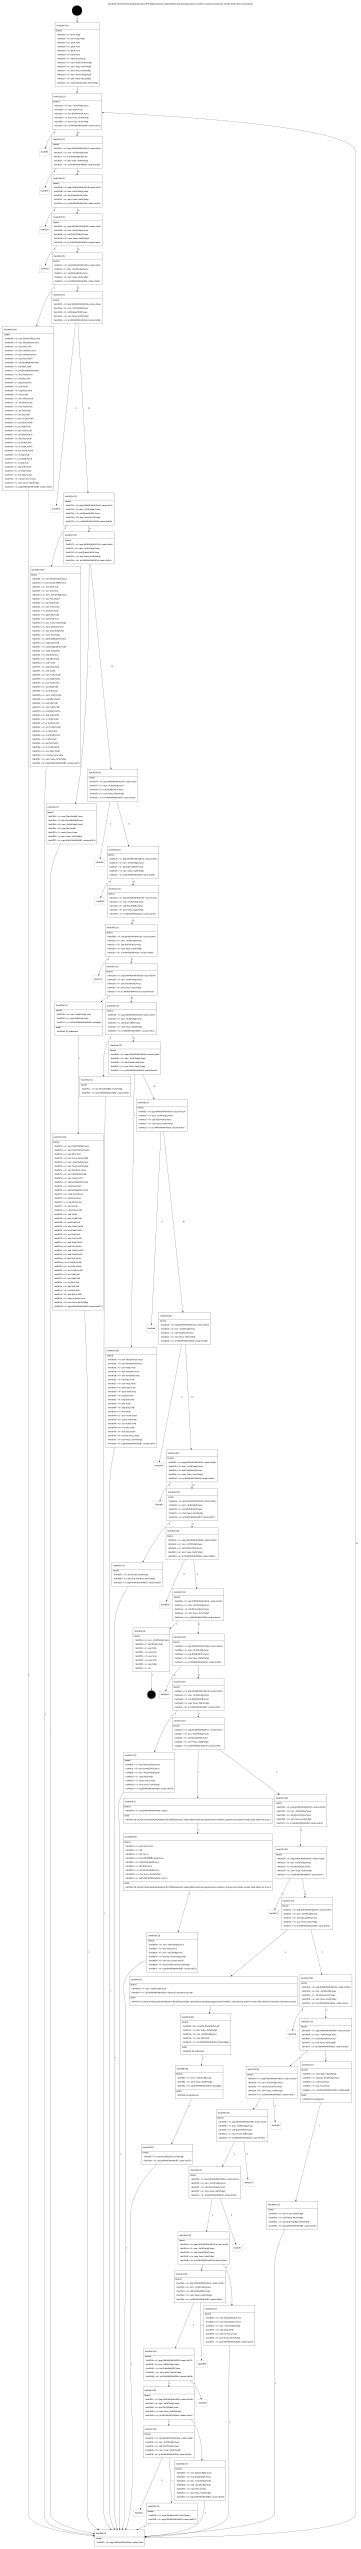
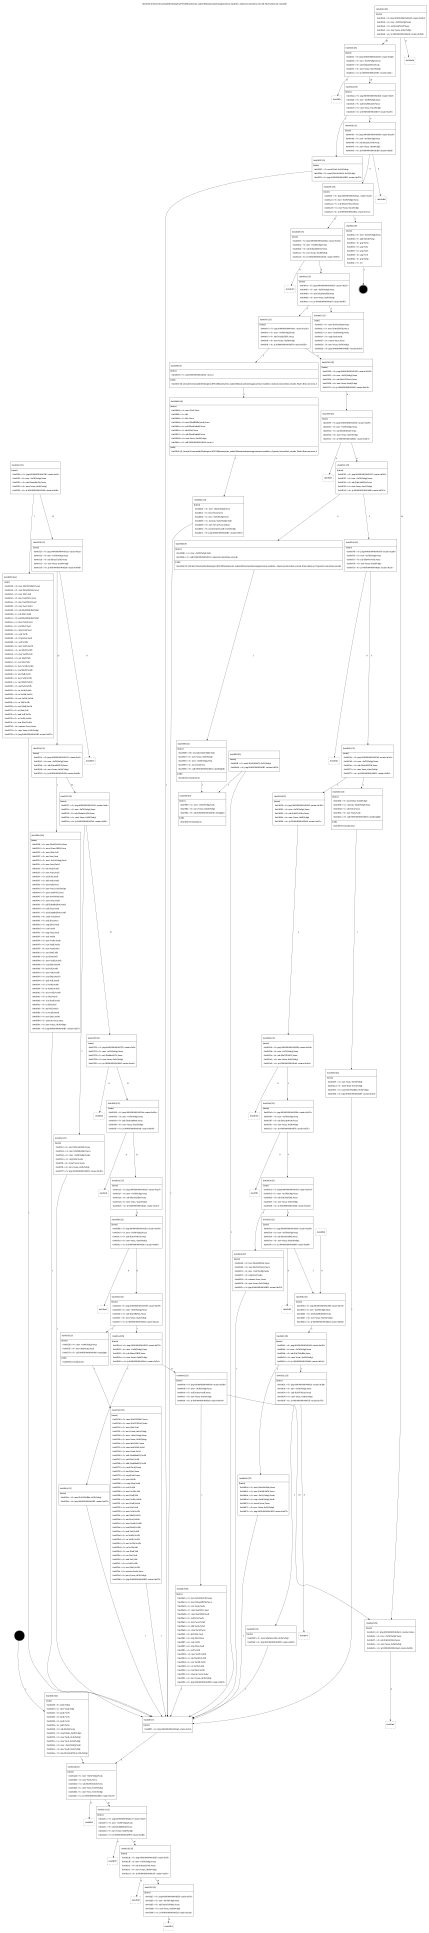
edge "0x4012f3 [25]" -> "0x40130c [25]": removed, label "16"
edge "0x40141f [25]" -> "0x401438 [25]": reversed
edge "0x4019f0 [15]" -> "0x4019ff [12]": reversed
node "0x401ef6": removed
edge "0x401817 [27]" -> "0x401ff3 [5]": removed, label "1"
edge "0x4015fa [25]" -> "0x401fbd": reversed
